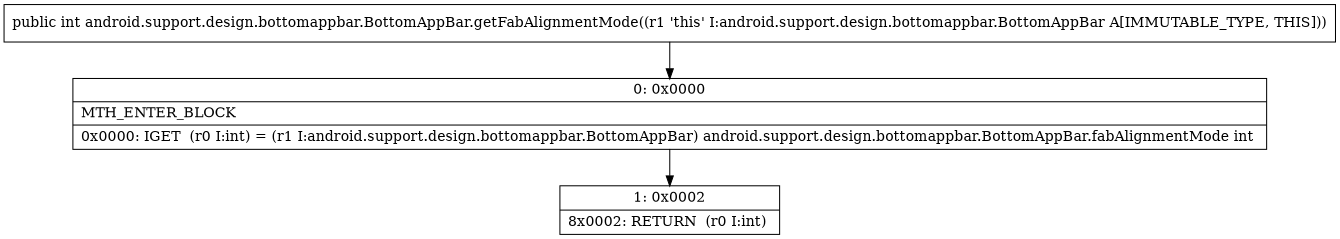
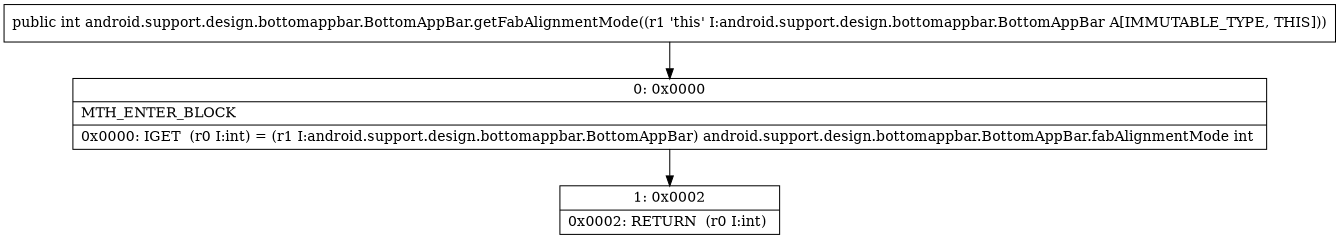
node "1: 0x0002": text "8x0002: RETURN  (r0 I:int)" -> "0x0002: RETURN  (r0 I:int)"
